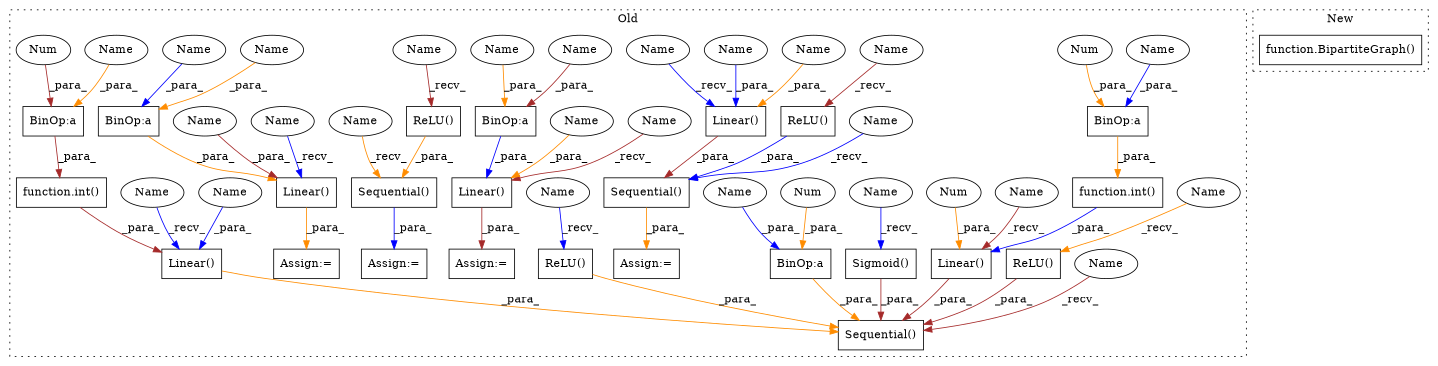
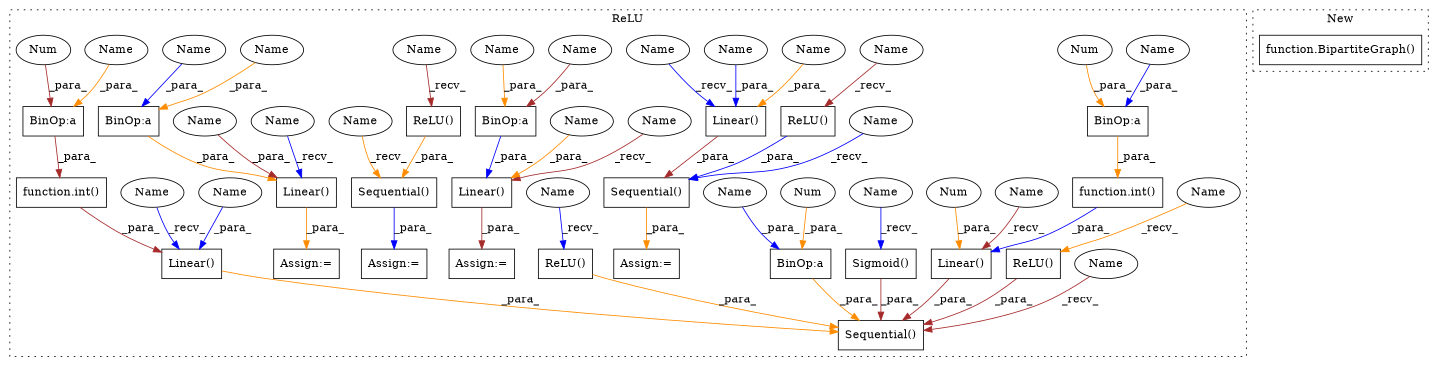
cluster "Old": label "Old" -> "ReLU"
